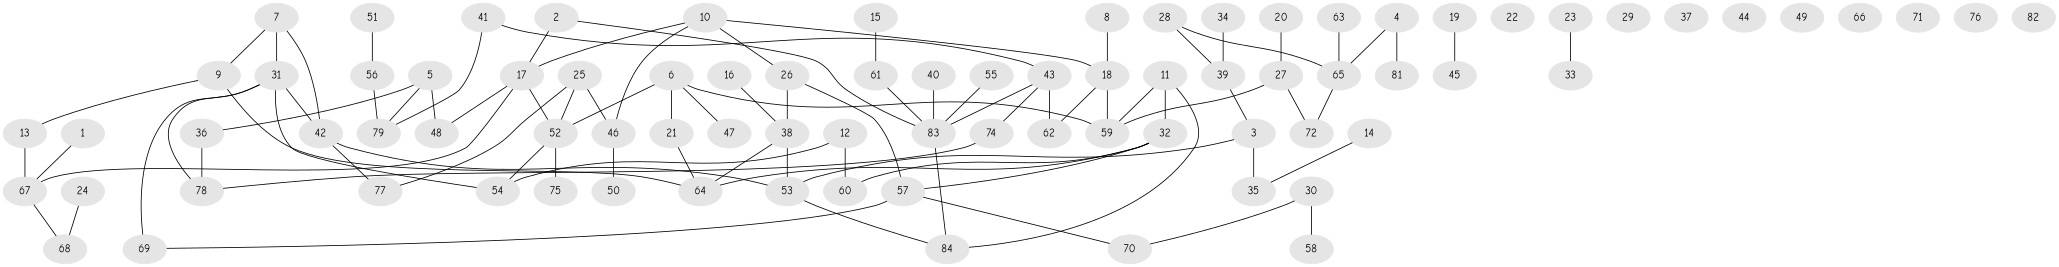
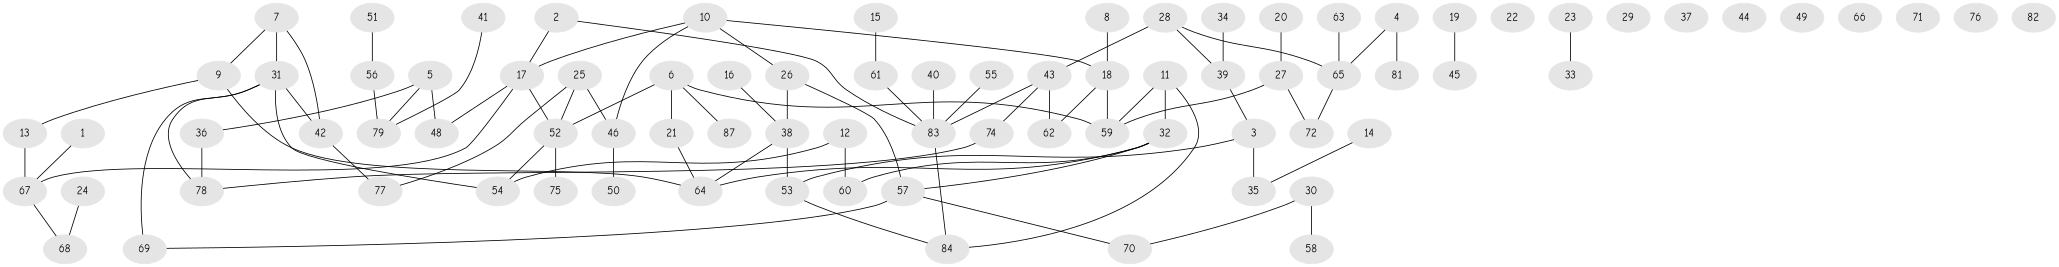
edge "41" -- "43": now "28" -- "43"
node "47": label "47" -> "87"
edge "42" -- "53": removed
